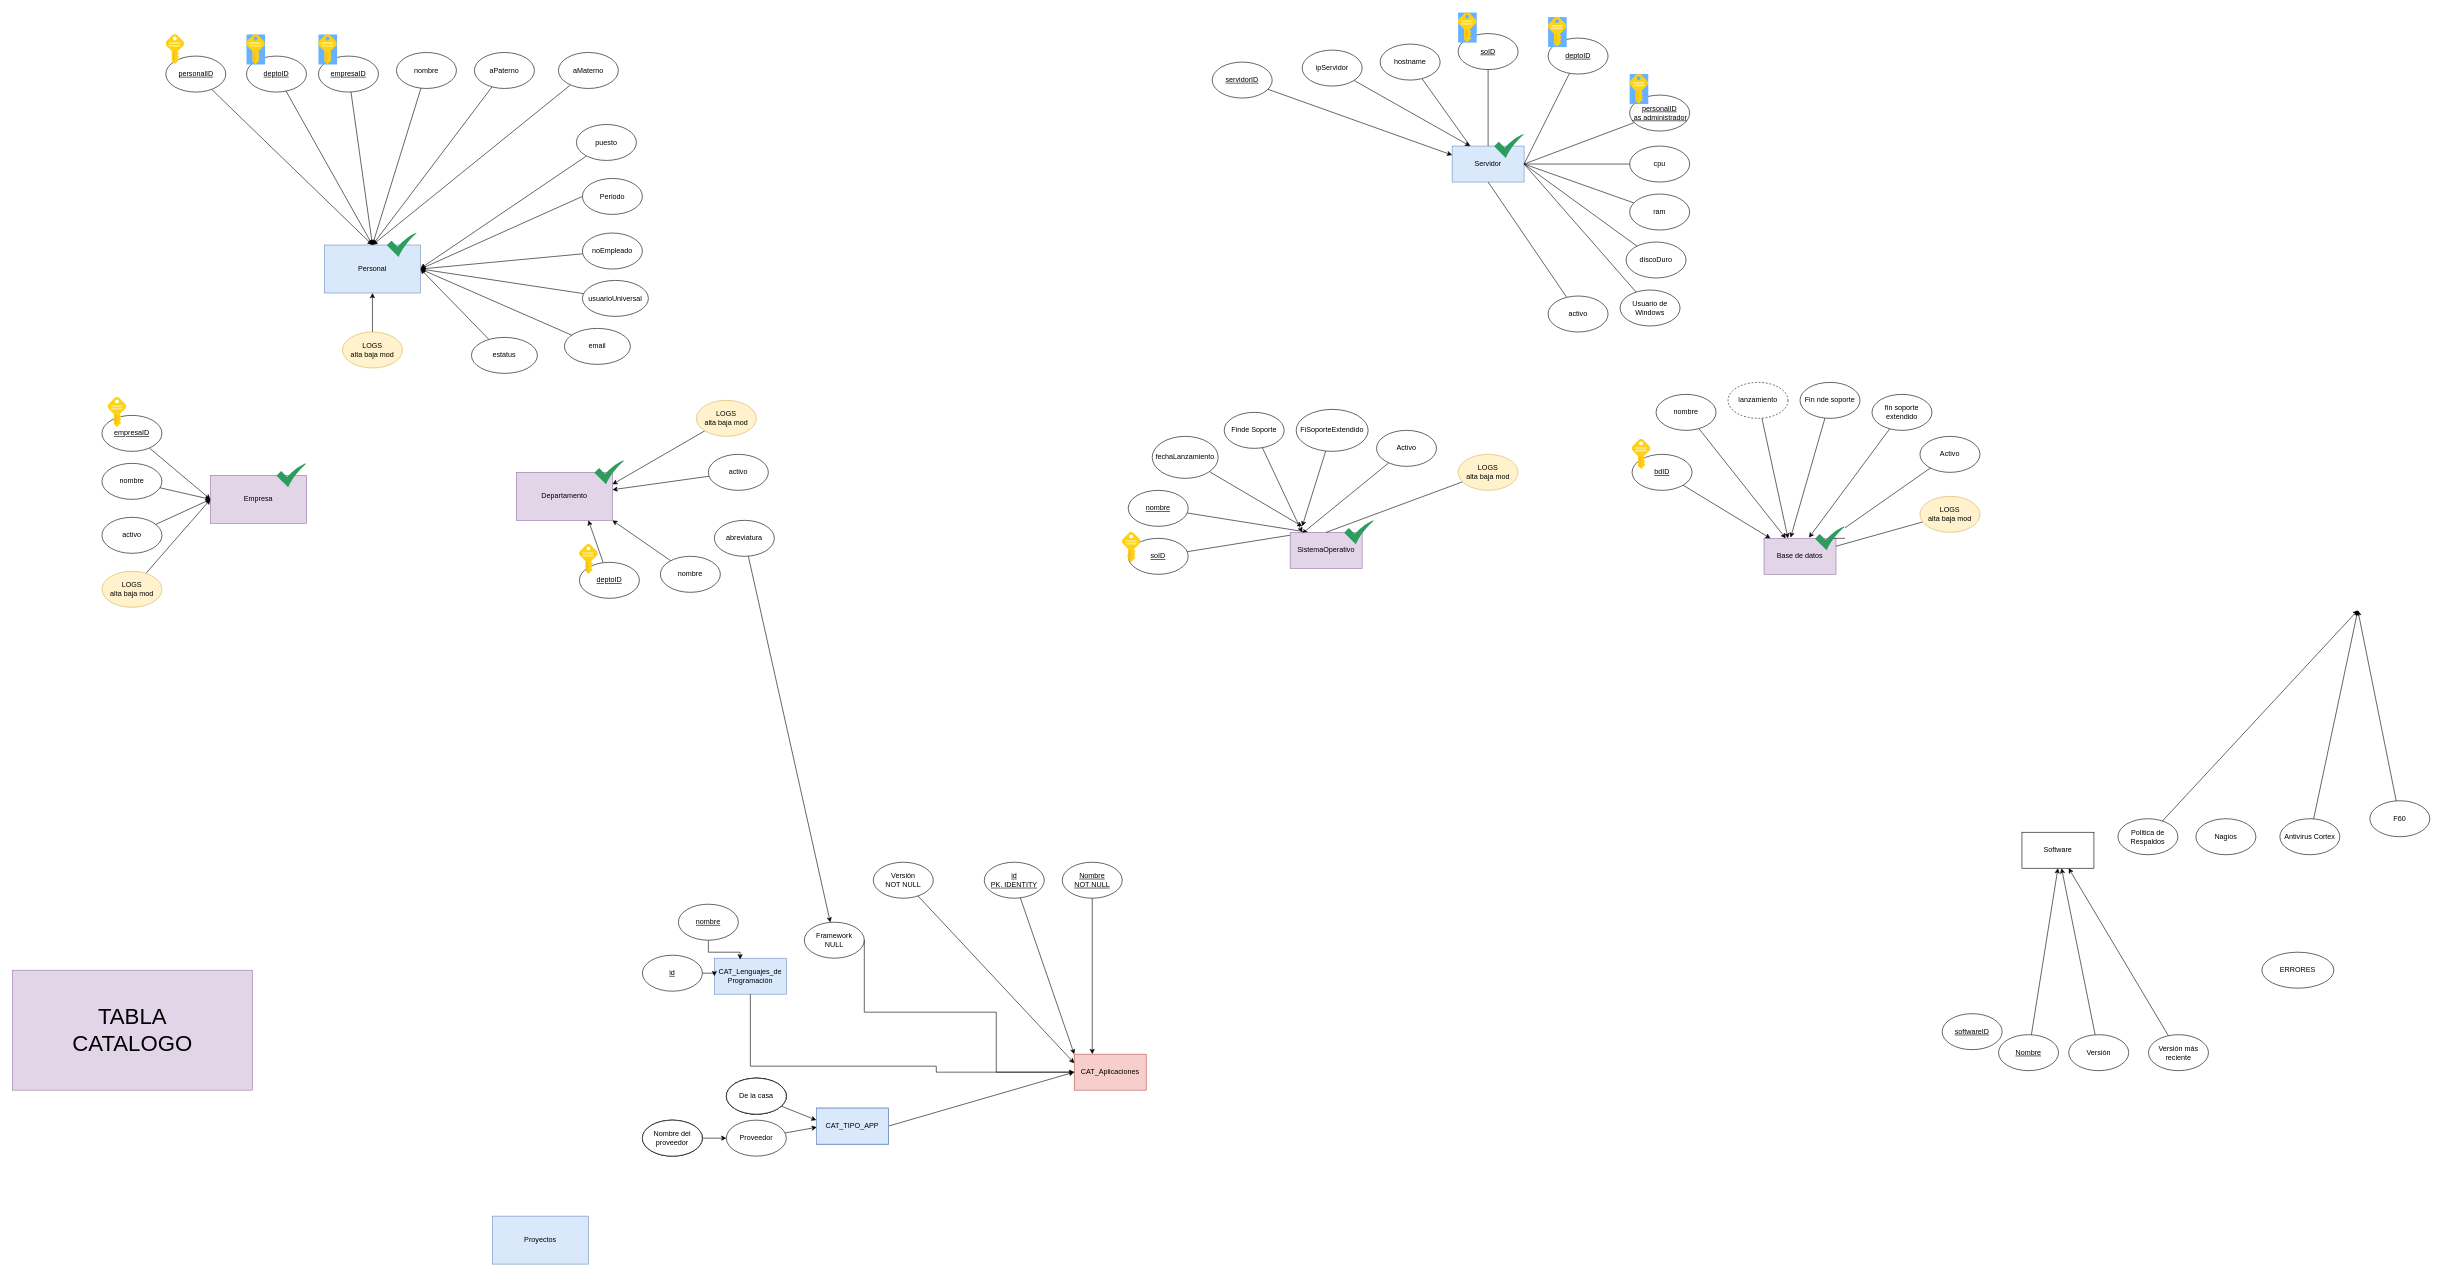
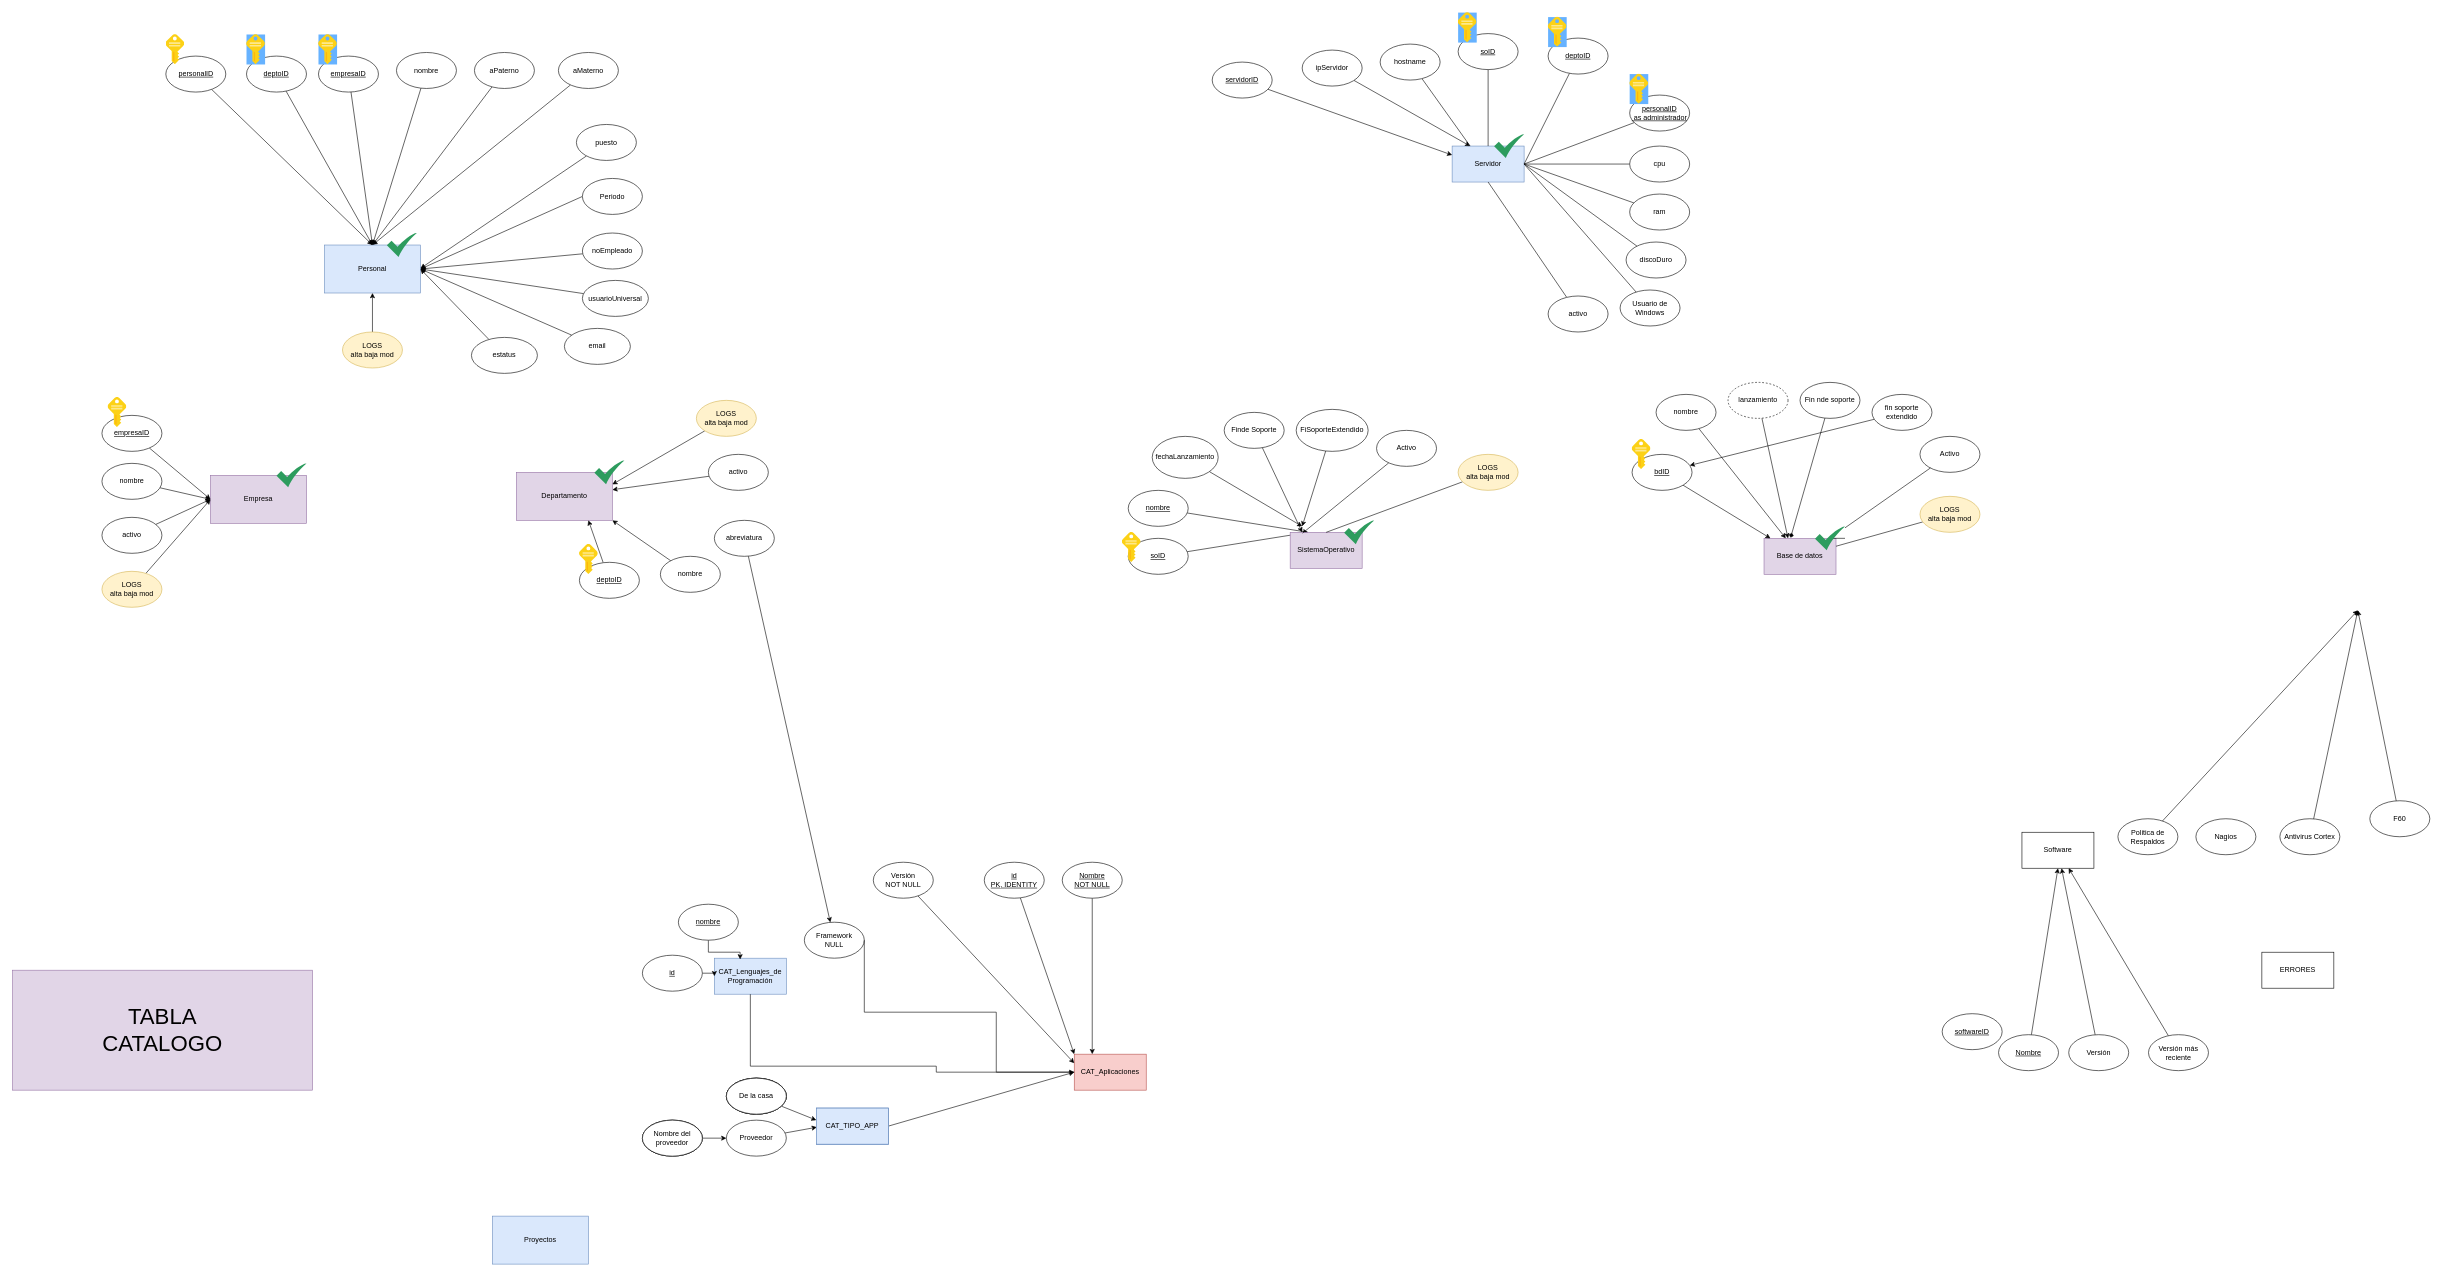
edge "fin soporte extendido" -> "Base de datos": now "fin soporte extendido" -> "bdID"
edge "Fin nde soporte" -> "Base de datos": arrowhead classic -> diamond
node "ERRORES": shape ellipse -> rectangle
node "TABLA CATALOGO": size 240x120 -> 300x120
